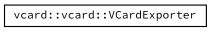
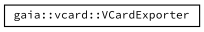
node "vcard::vcard::VCardExporter": label "vcard::vcard::VCardExporter" -> "gaia::vcard::VCardExporter"
